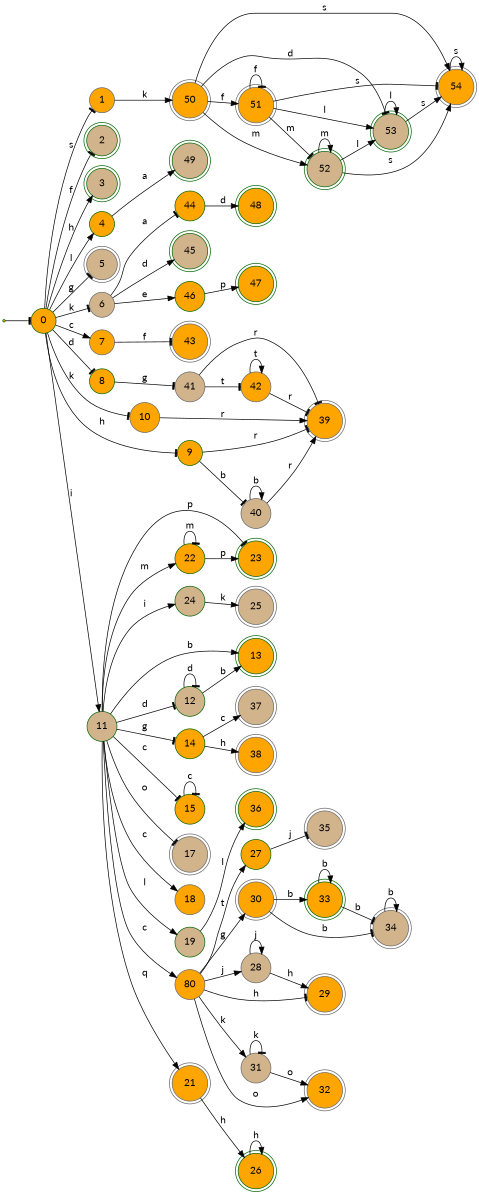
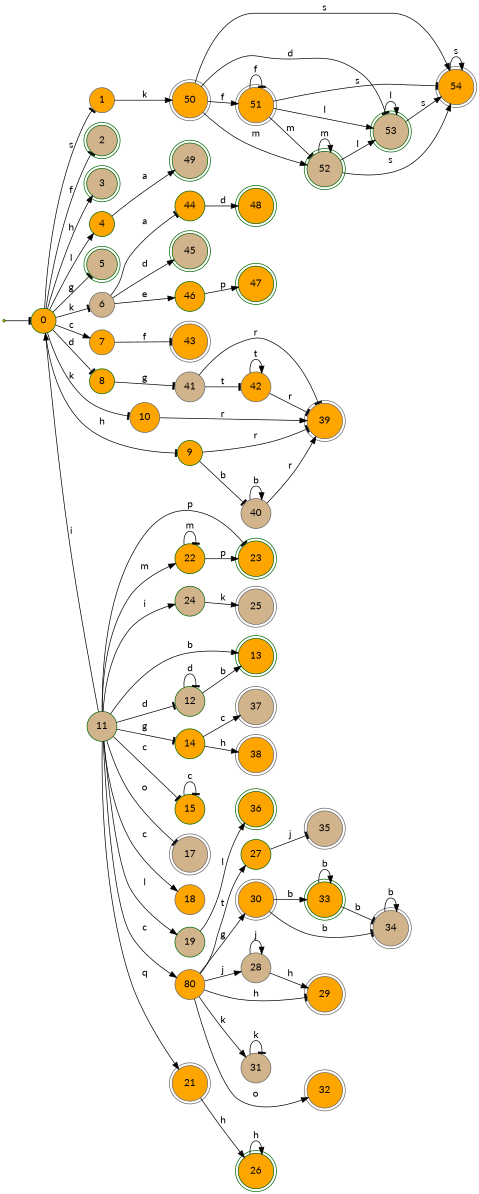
node "5": color gray40 -> darkgreen
edge "0" -> "11": reversed
edge "31" -> "32": removed, label "o"
